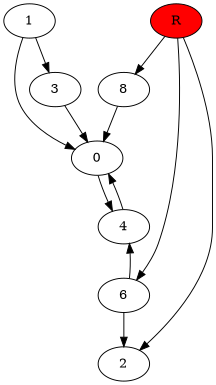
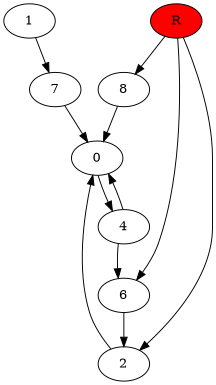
node "3": label "3" -> "7"
edge "1" -> "0": now "2" -> "0"
edge "6" -> "4": reversed
